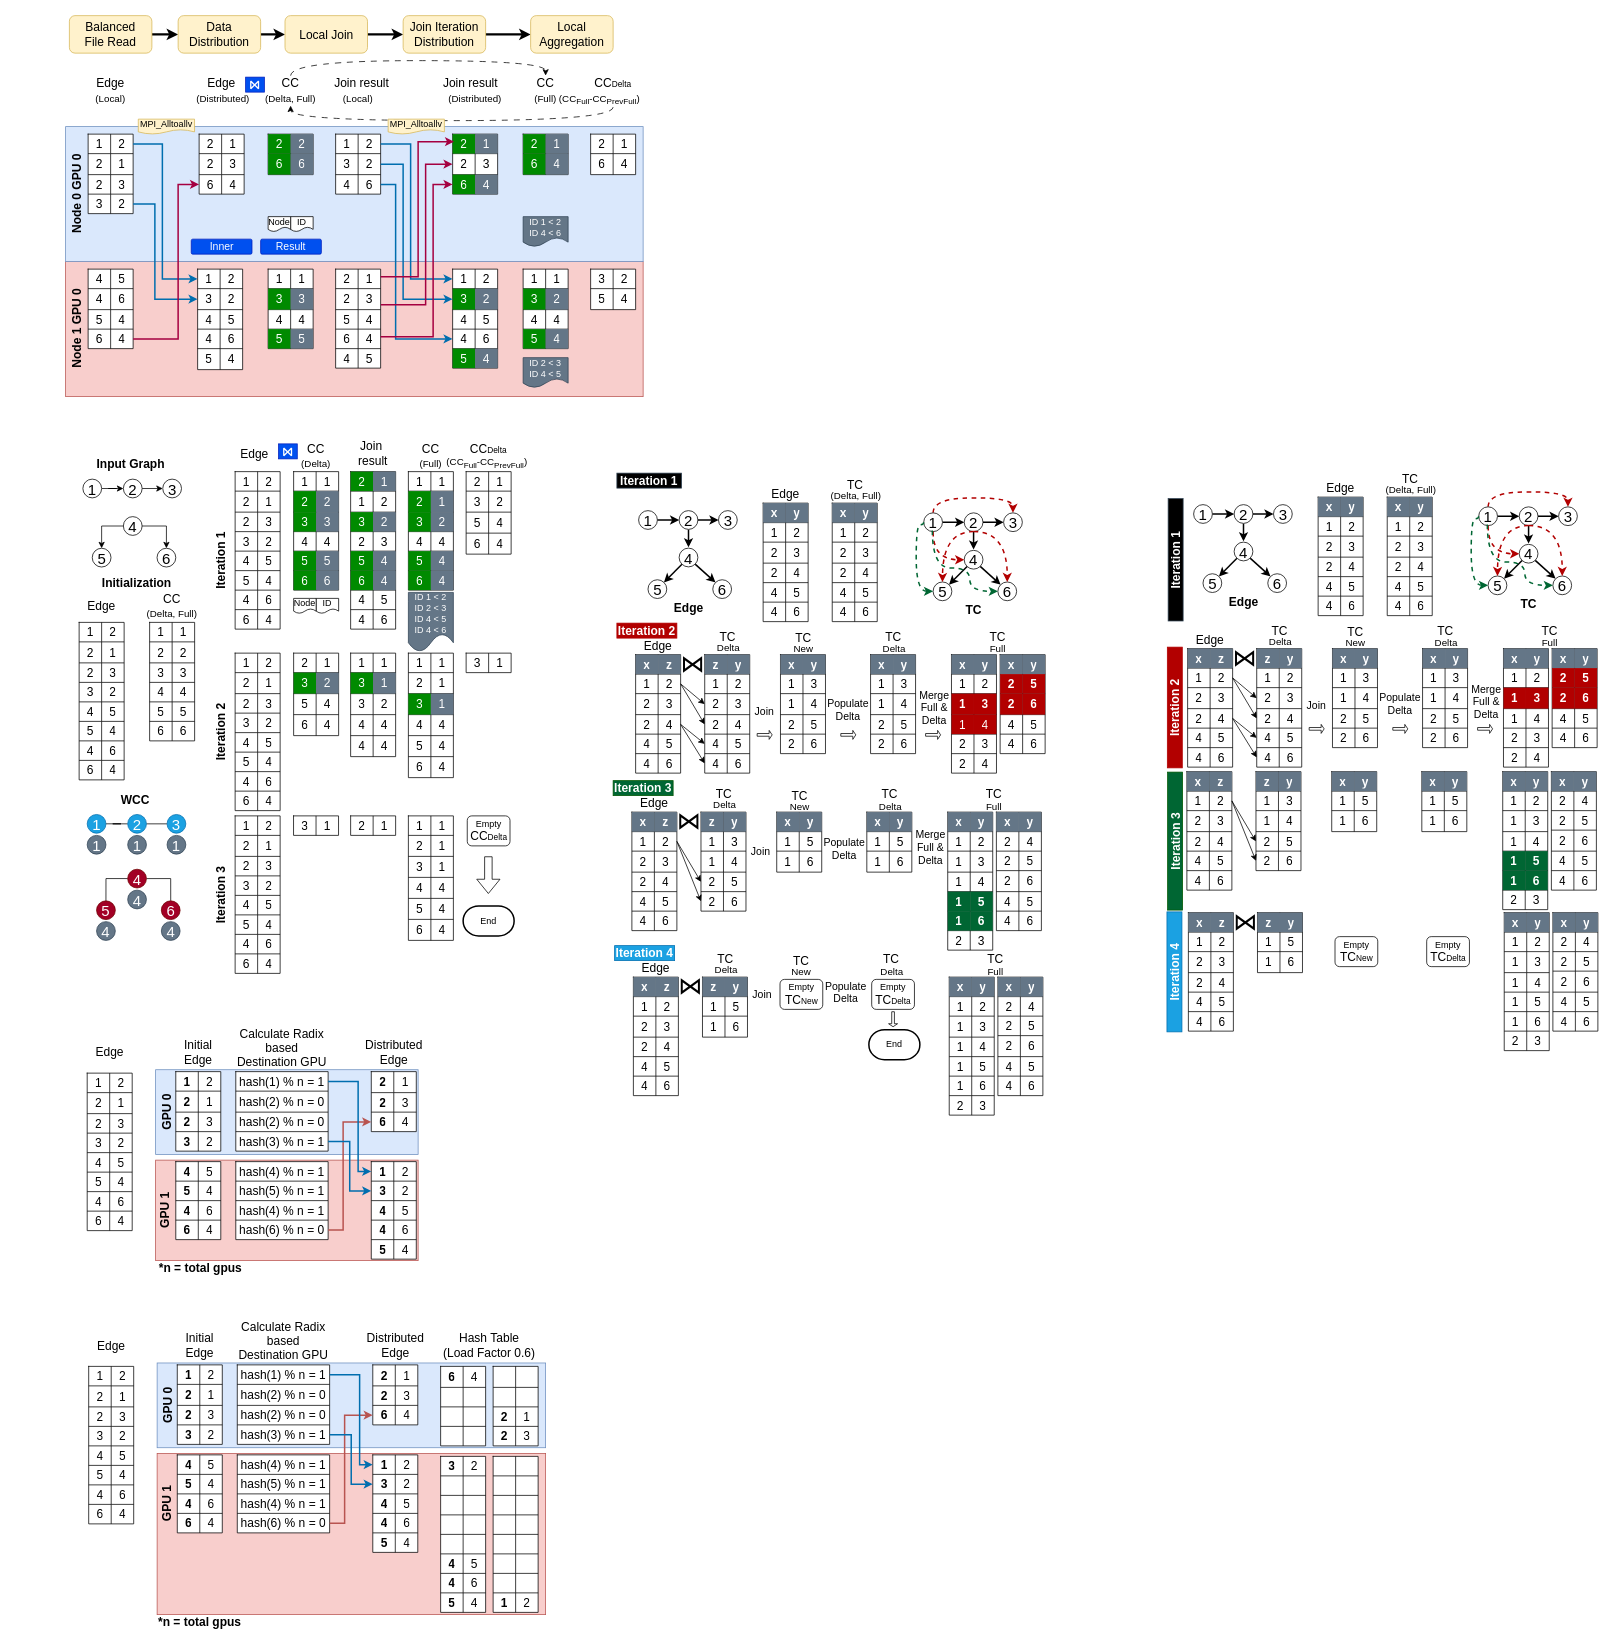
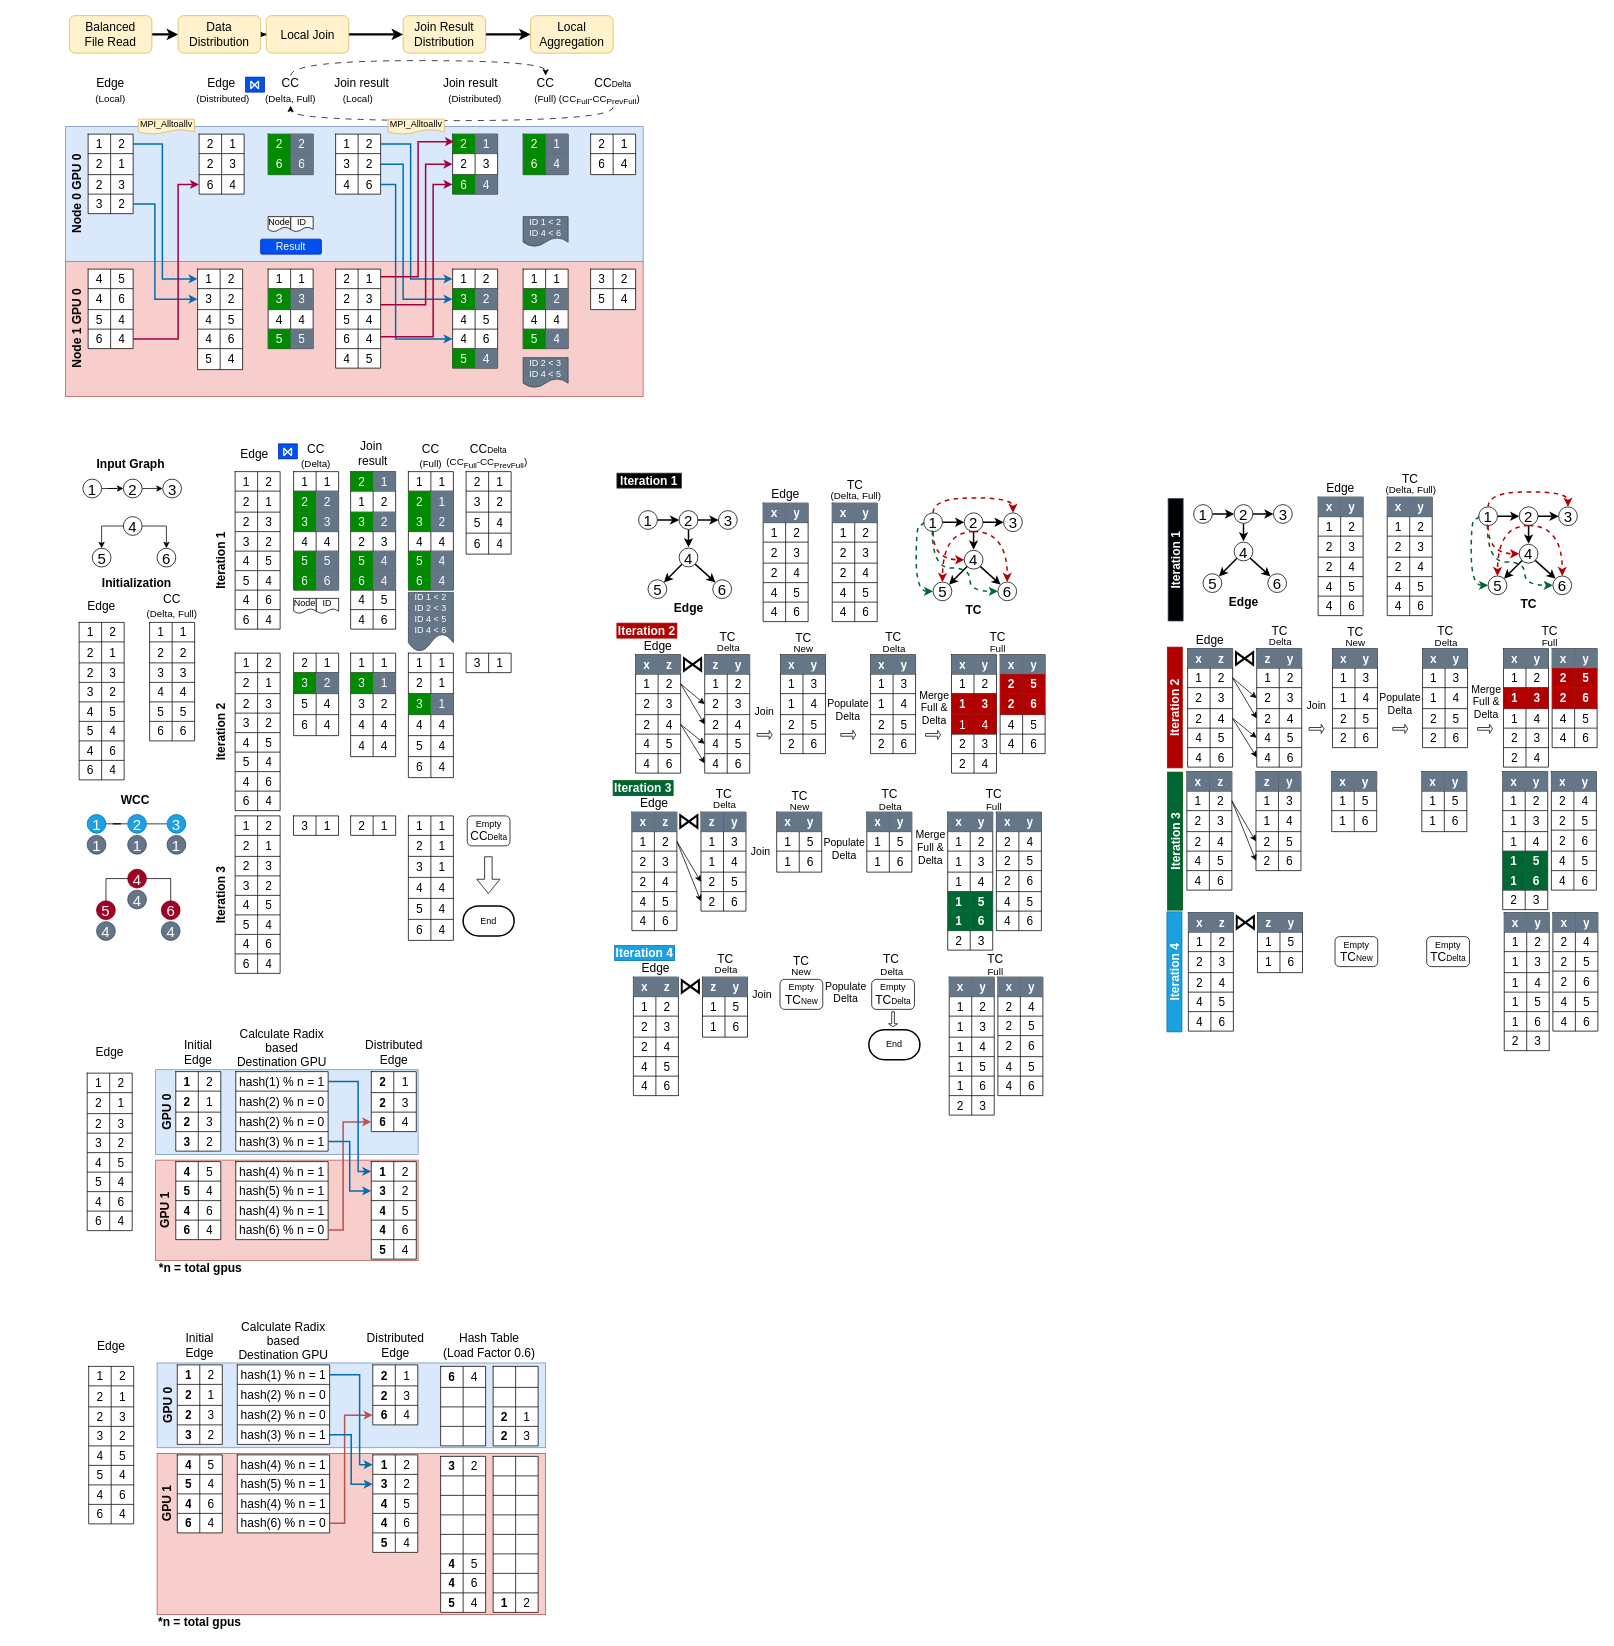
node "Local Join": moved (326, 34) -> (308, 34)
node "Join Iteration Distribution": label "Join Iteration Distribution" -> "Join Result Distribution"
node "Inner": removed
